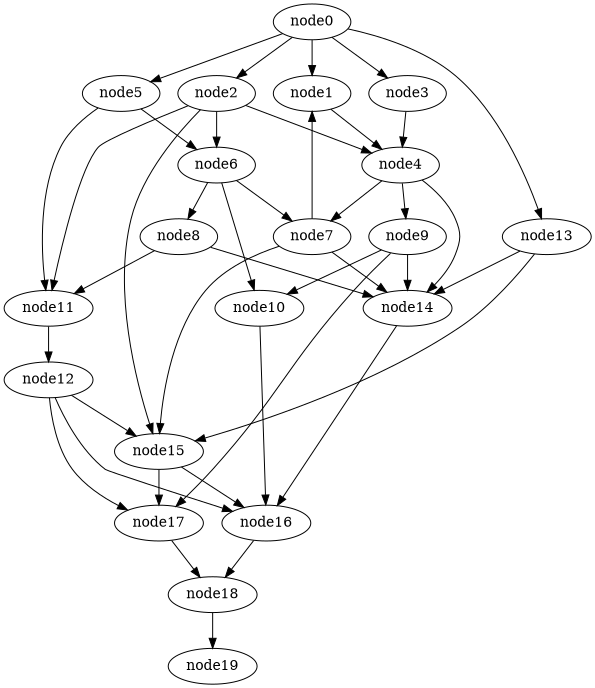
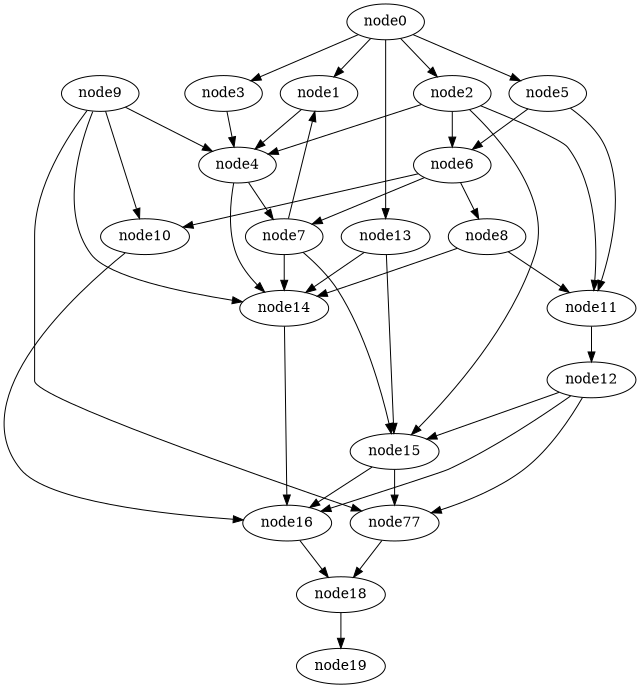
edge "node4" -> "node9": reversed
node "node17": label "node17" -> "node77"
